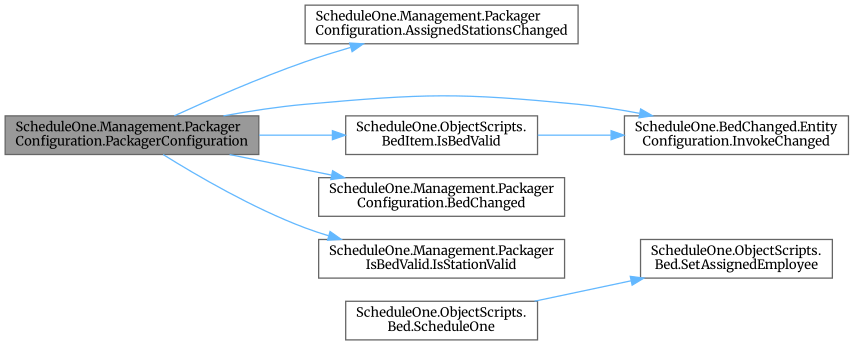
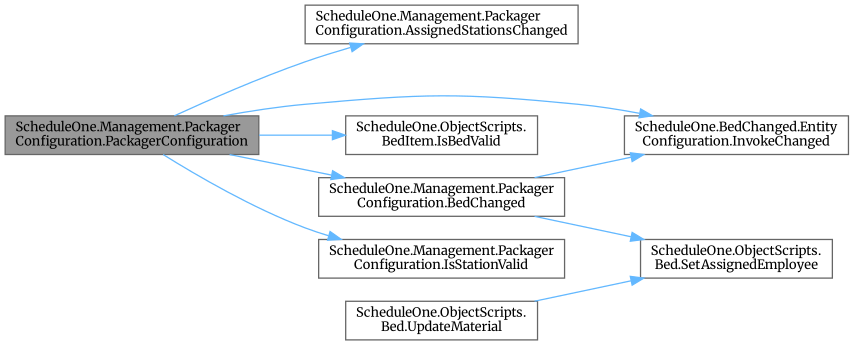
edge "ScheduleOne.ObjectScripts. BedItem.IsBedValid" -> "ScheduleOne.BedChanged.Entity Configuration.InvokeChanged": now "ScheduleOne.Management.Packager Configuration.BedChanged" -> "ScheduleOne.BedChanged.Entity Configuration.InvokeChanged"
edge "ScheduleOne.Management.Packager Configuration.BedChanged" -> "ScheduleOne.ObjectScripts. Bed.SetAssignedEmployee": added
node "ScheduleOne.Management.Packager IsBedValid.IsStationValid": label "ScheduleOne.Management.Packager IsBedValid.IsStationValid" -> "ScheduleOne.Management.Packager Configuration.IsStationValid"
node "ScheduleOne.ObjectScripts. Bed.ScheduleOne": label "ScheduleOne.ObjectScripts. Bed.ScheduleOne" -> "ScheduleOne.ObjectScripts. Bed.UpdateMaterial"
